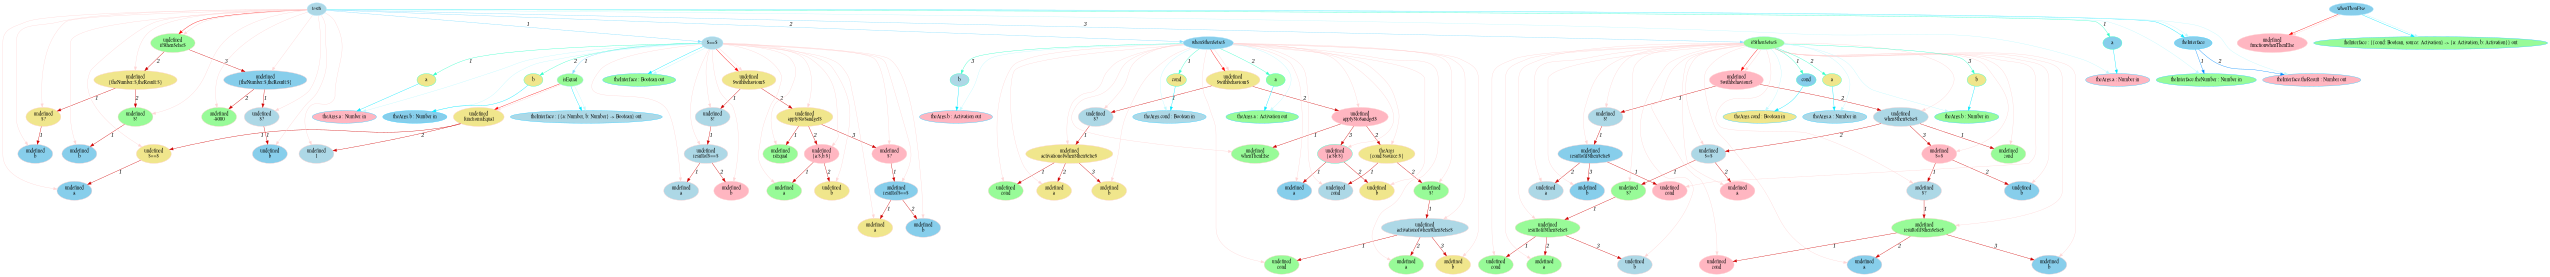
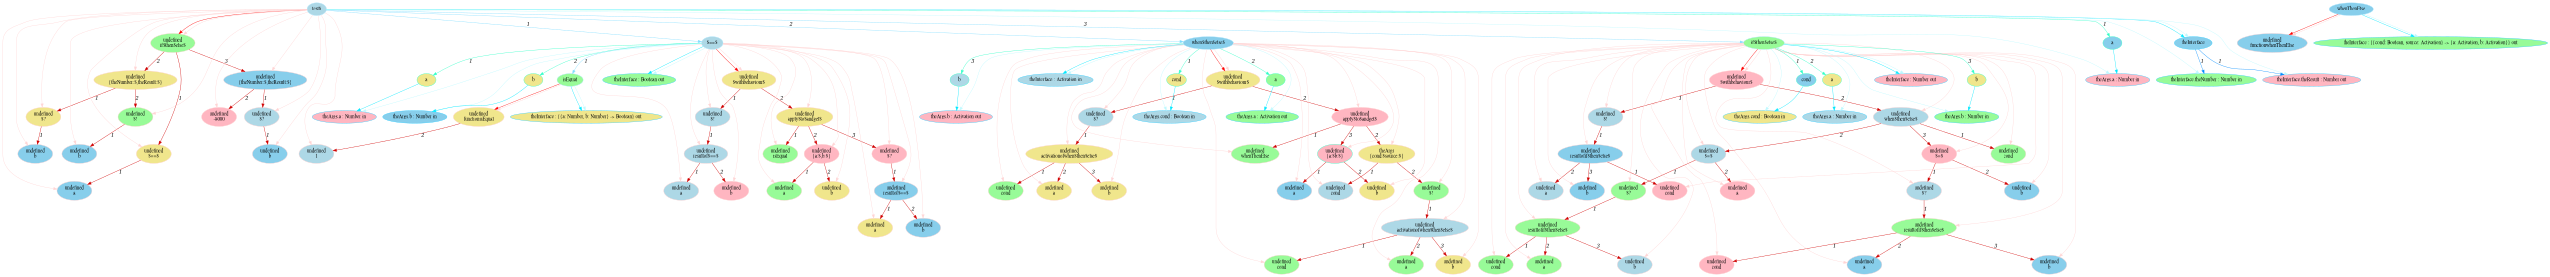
node "undefined functionwhenThenElse": fillcolor lightpink -> skyblue
edge "theInterface" -> "theInterface.theResult : Number out": label "2" -> "1"
node "theInterface : Activation in": added
node "theInterface : Number out": added
node "undefined -8000": fillcolor palegreen -> lightpink
node "theInterface : {{a: Number, b: Number} -> Boolean} out": fillcolor lightblue -> khaki
edge "undefined functionisEqual" -> "undefined $==$": now "undefined if$then$else$" -> "undefined $==$"
